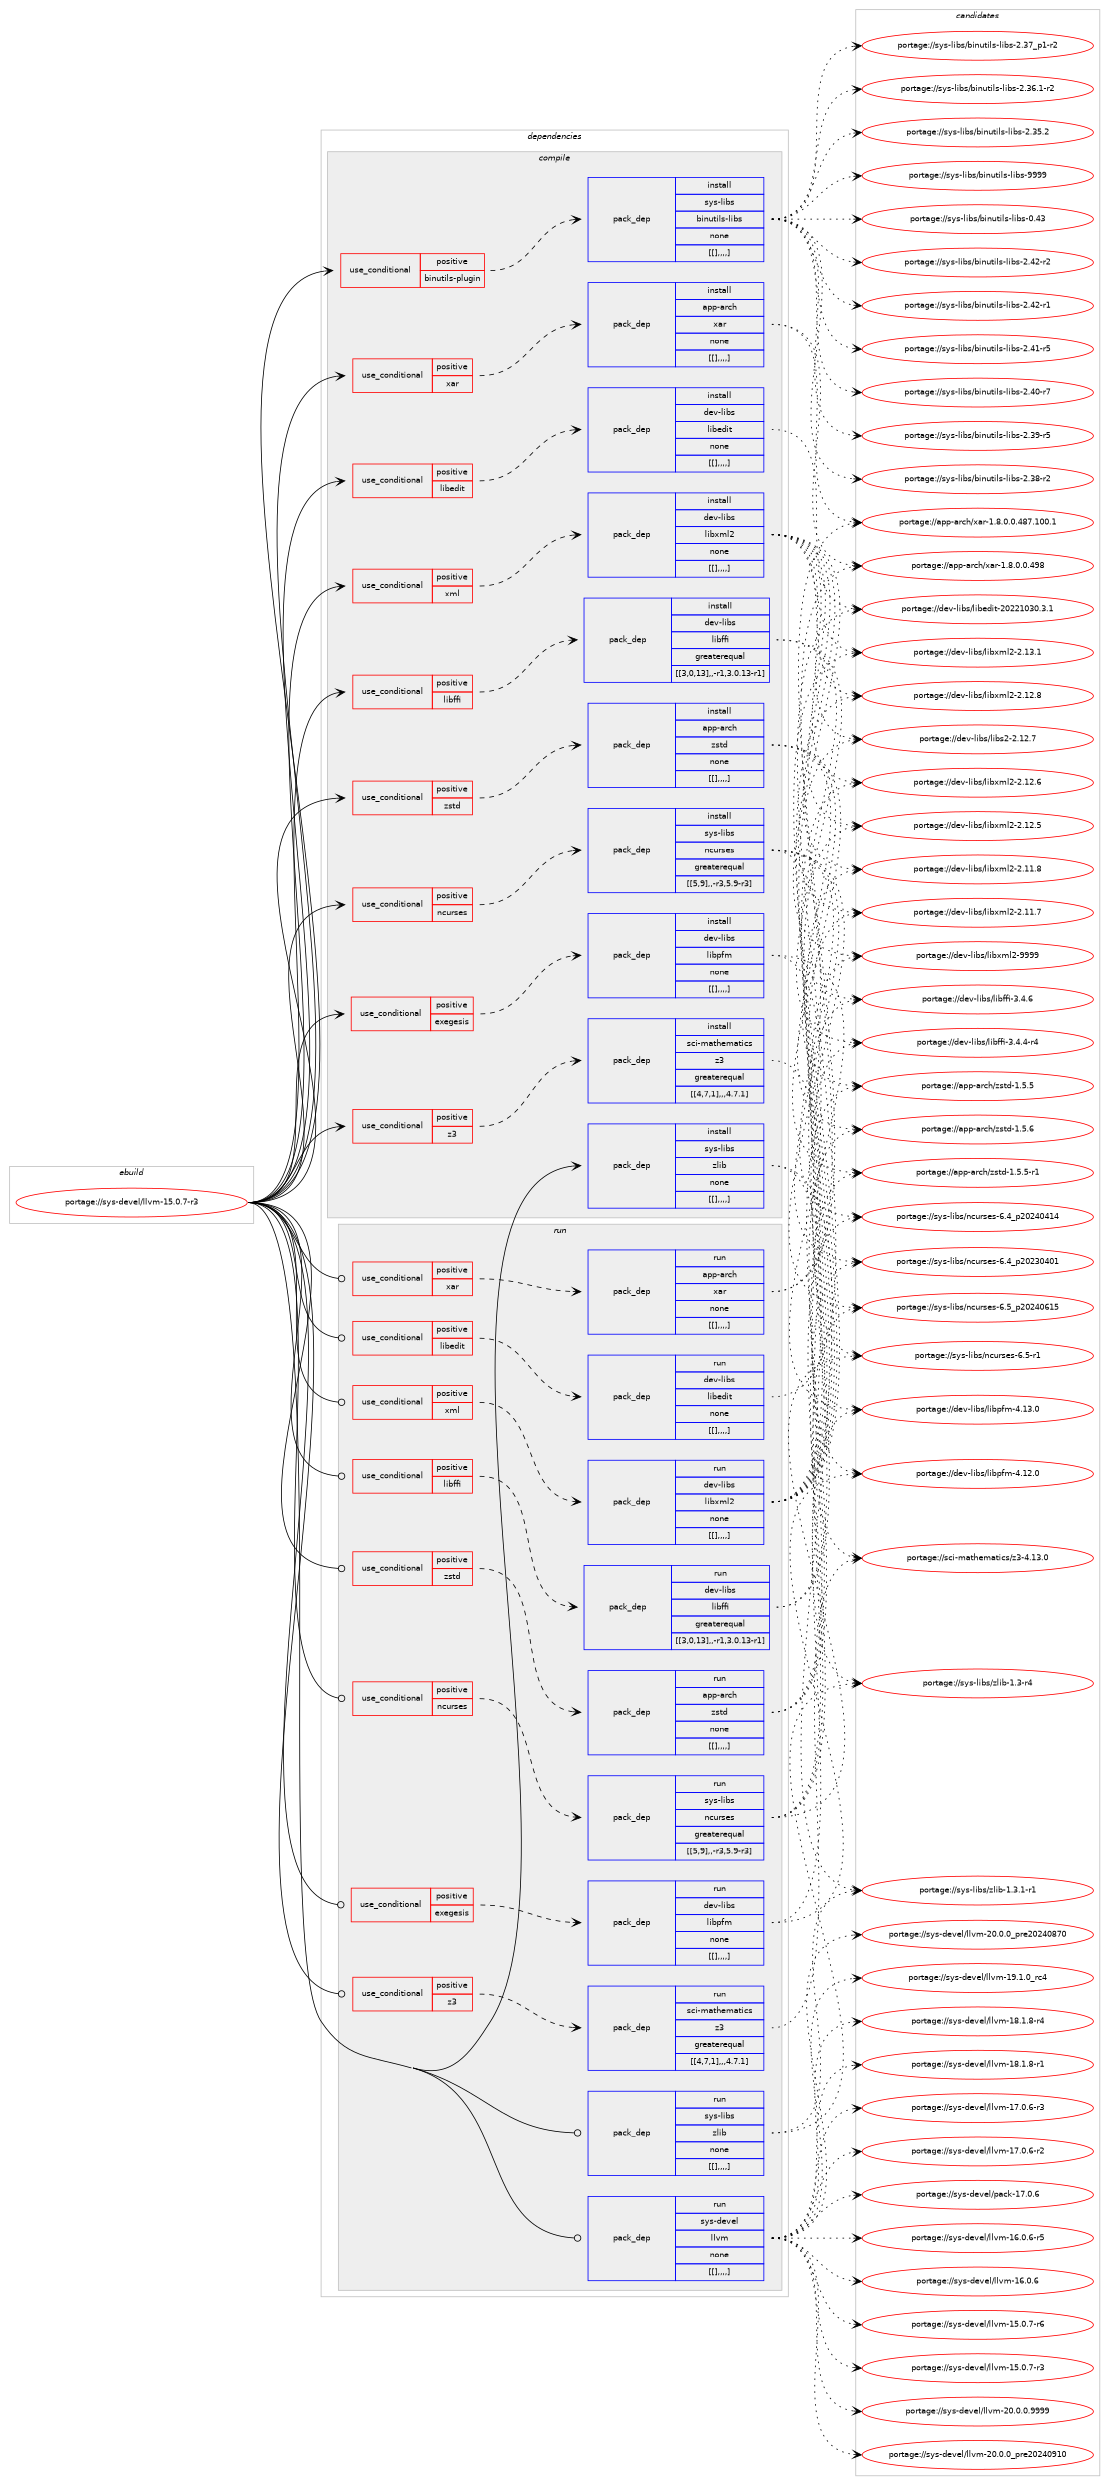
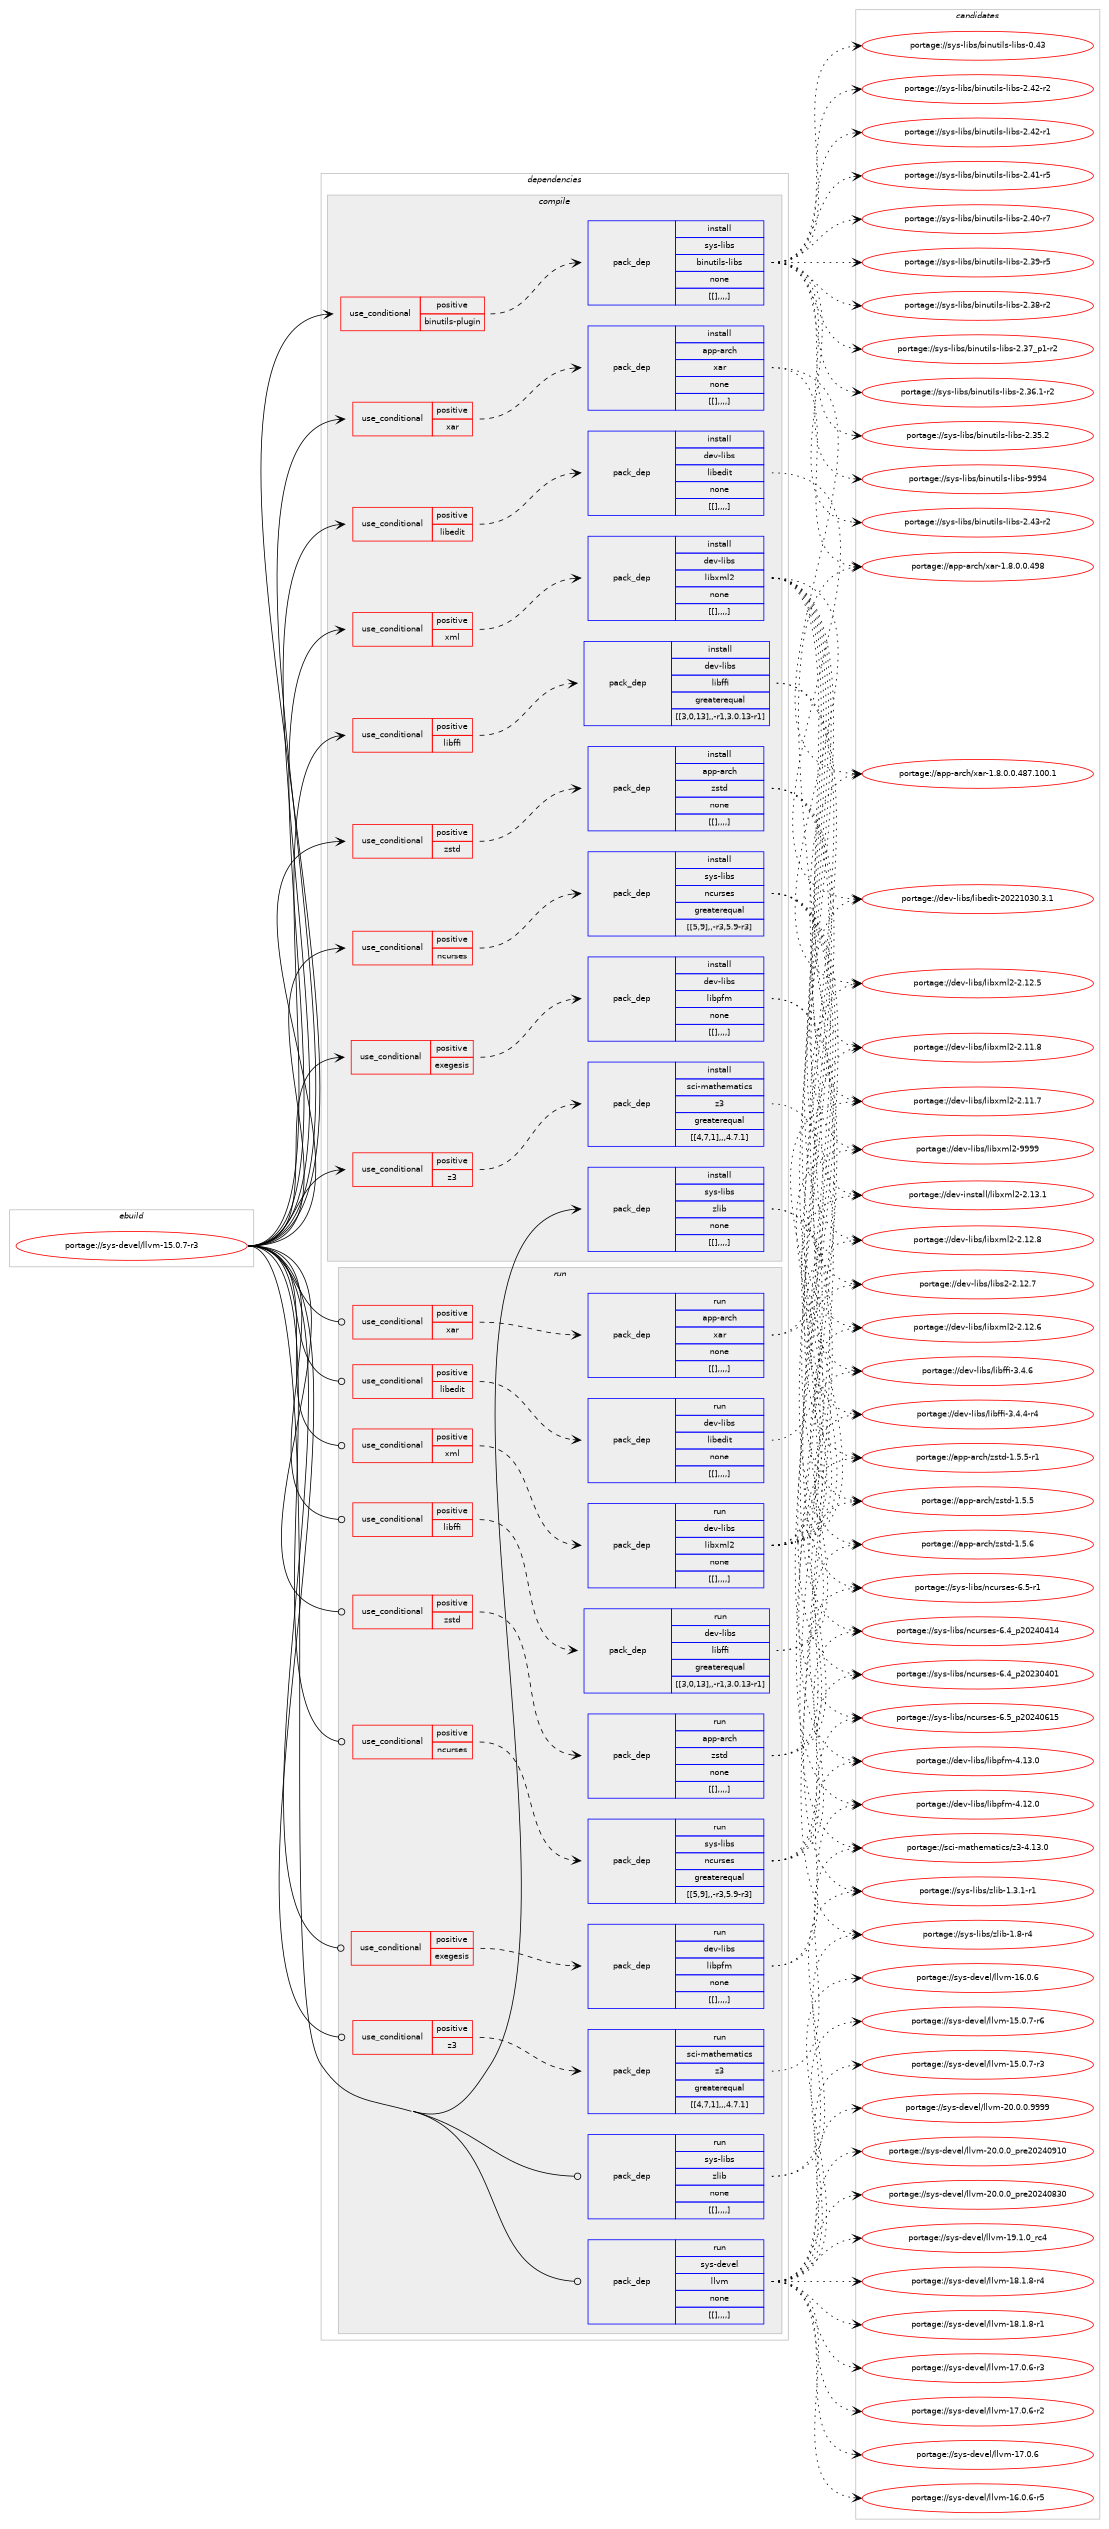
node "portage://sys-libs/binutils-libs-9999": label "portage://sys-libs/binutils-libs-9999" -> "portage://sys-libs/binutils-libs-9994"
node "portage://sys-libs/binutils-libs-2.43-r2": added
node "portage://dev-libs/libxml2-2.13.1": label "portage://dev-libs/libxml2-2.13.1" -> "portage://dev-install/libxml2-2.13.1"
node "portage://sys-libs/zlib-1.3-r4": label "portage://sys-libs/zlib-1.3-r4" -> "portage://sys-libs/zlib-1.8-r4"
node "portage://sys-devel/llvm-20.0.0_pre20240870": label "portage://sys-devel/llvm-20.0.0_pre20240870" -> "portage://sys-devel/llvm-20.0.0_pre20240830"
node "portage://sys-devel/pack-17.0.6": label "portage://sys-devel/pack-17.0.6" -> "portage://sys-devel/llvm-17.0.6"
